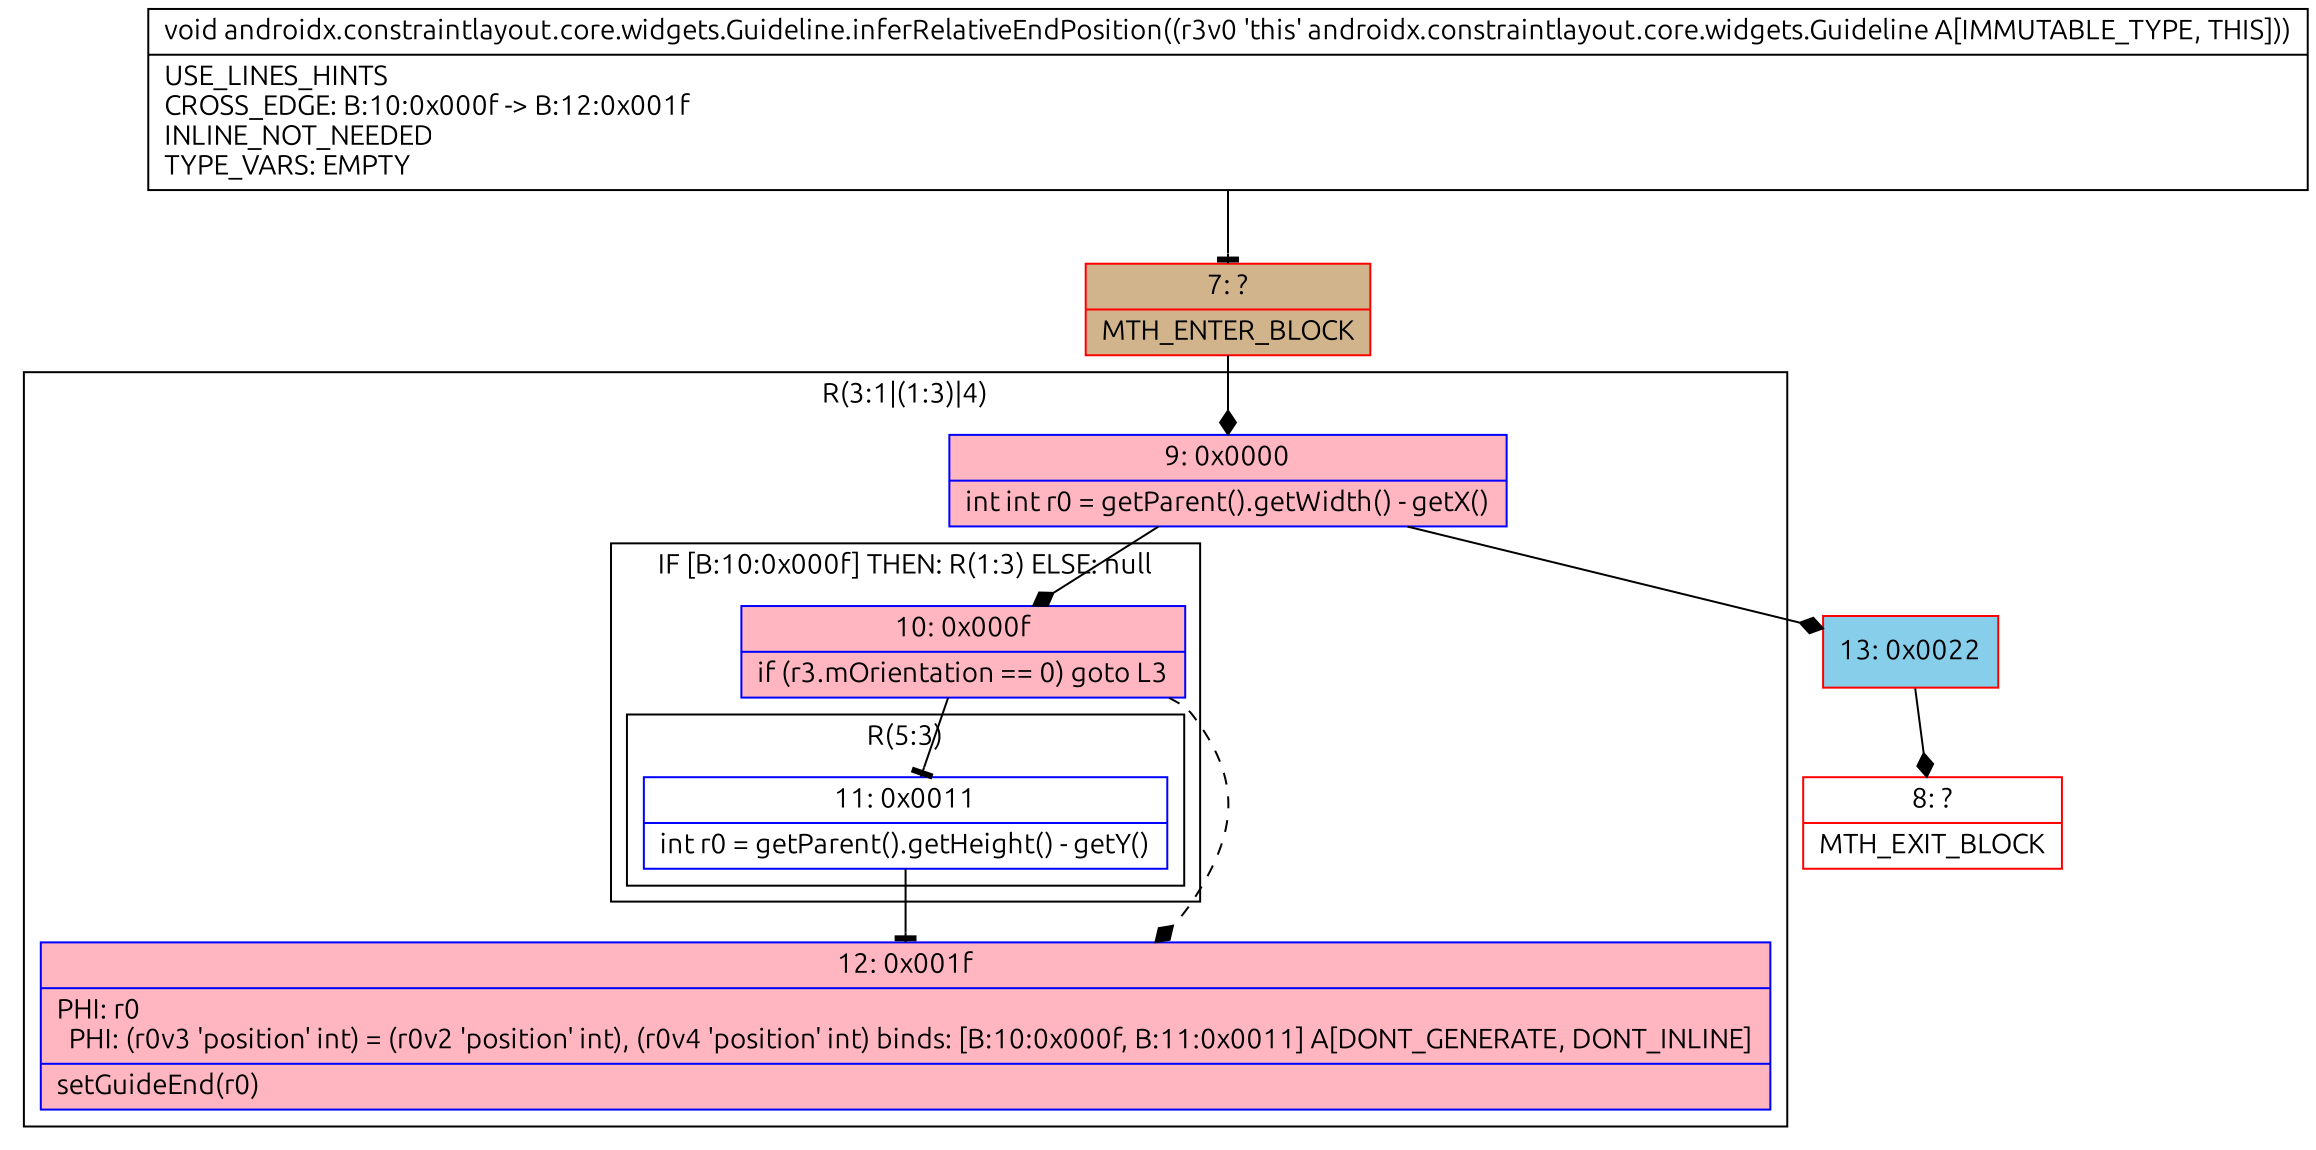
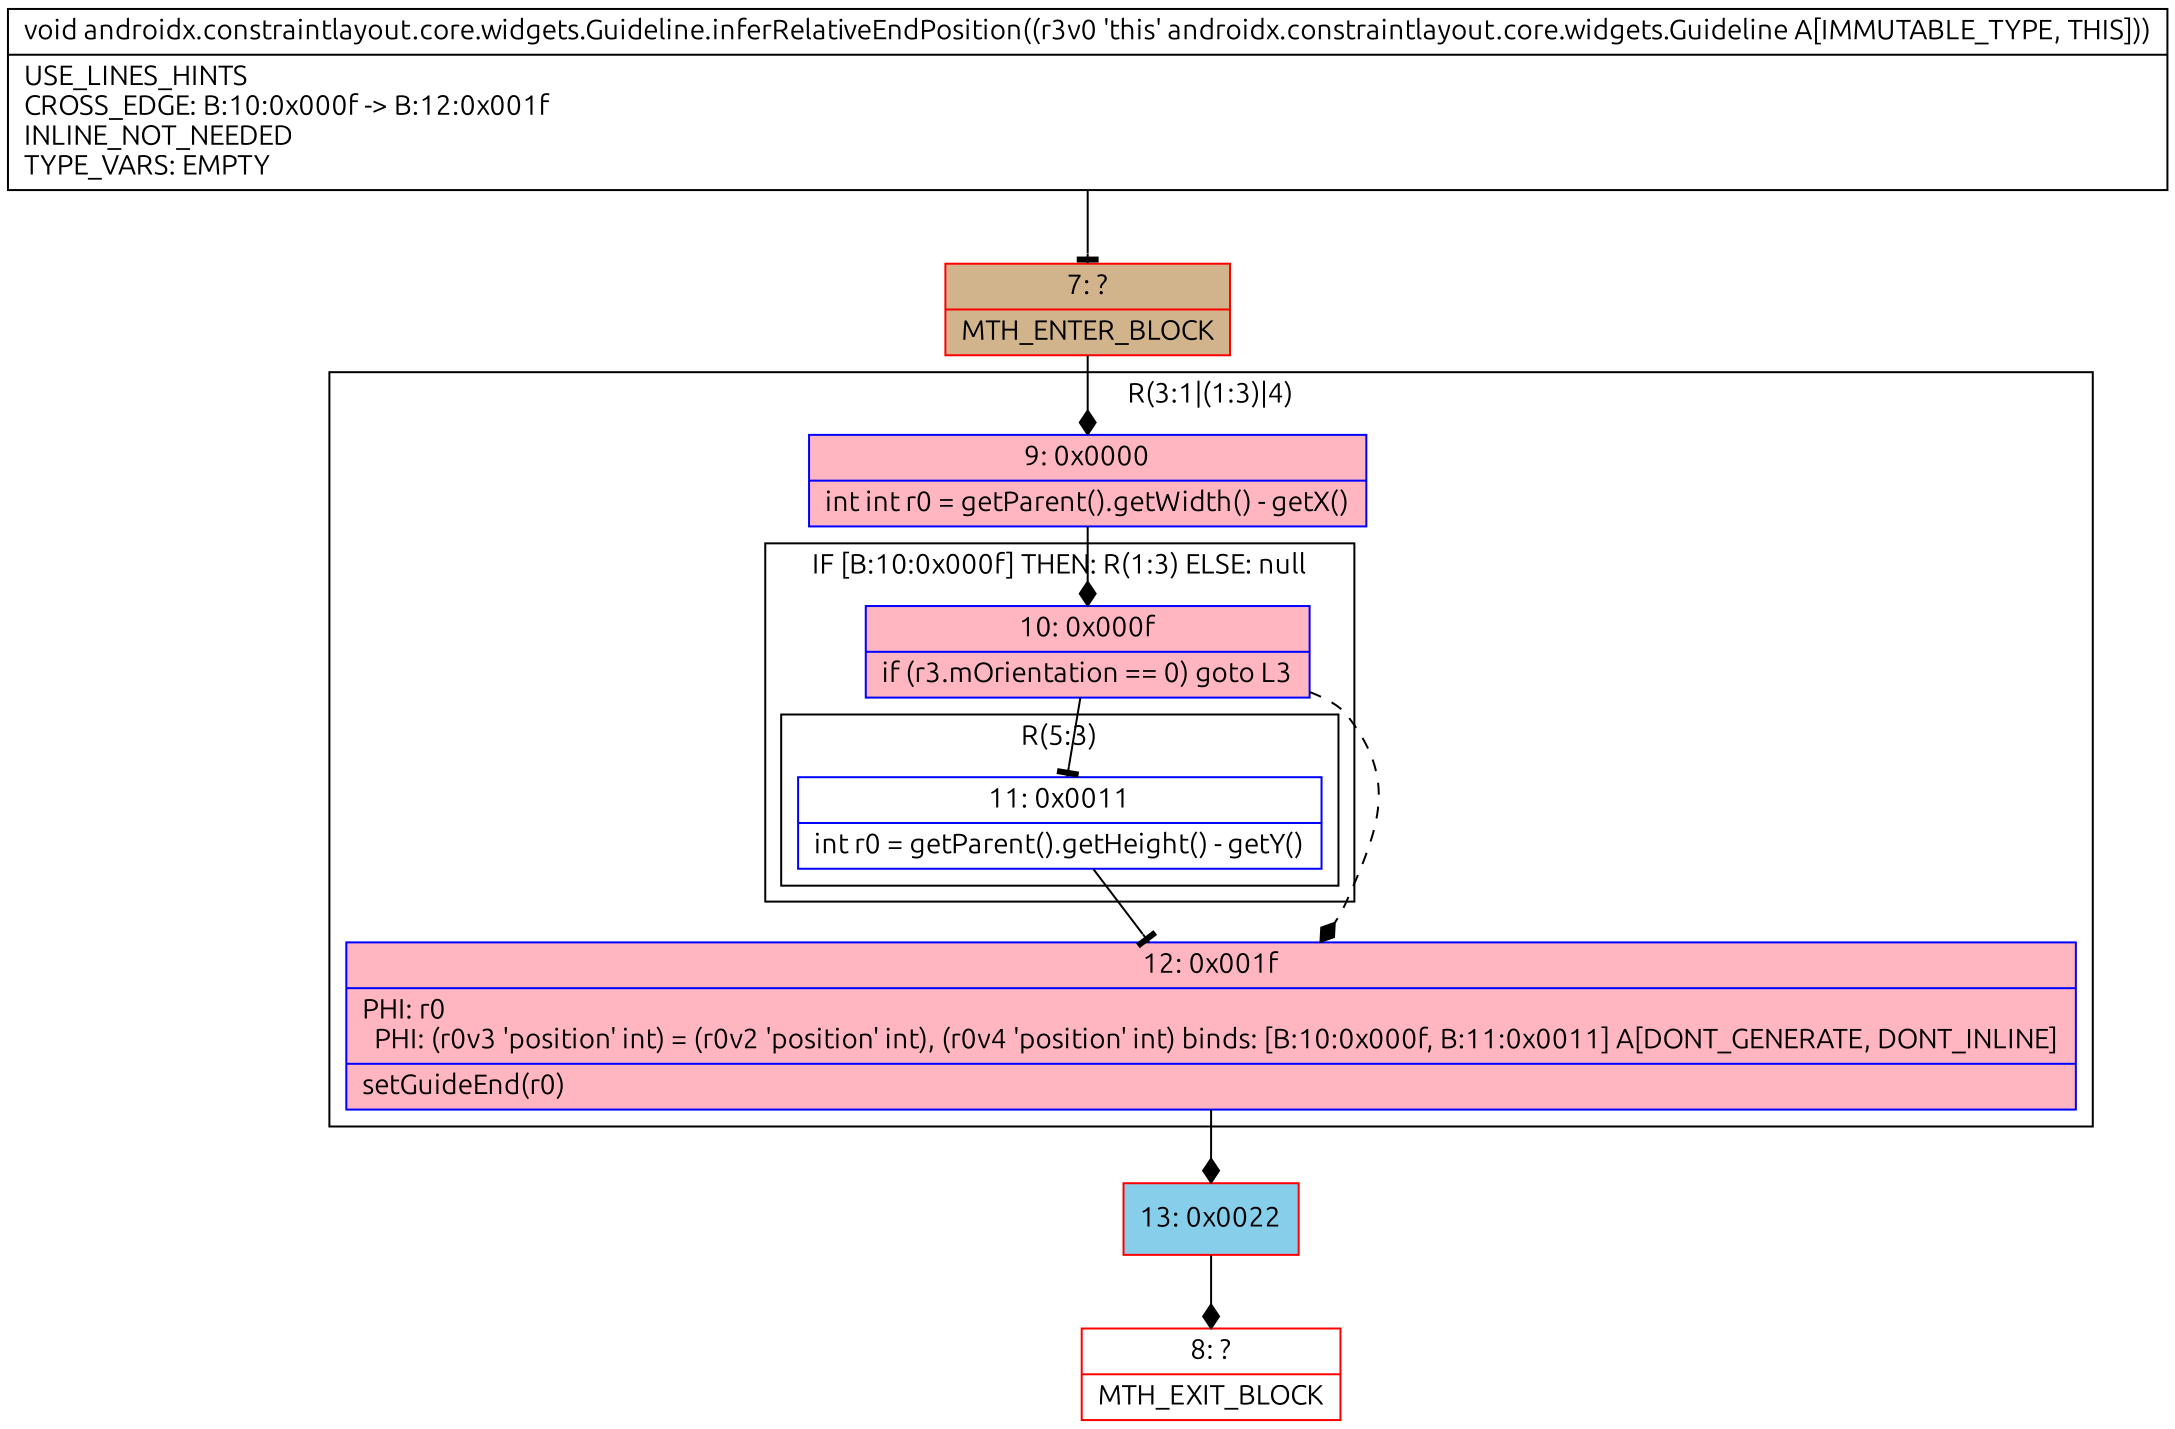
edge "9: 0x0000" -> "13: 0x0022": now "12: 0x001f" -> "13: 0x0022"
